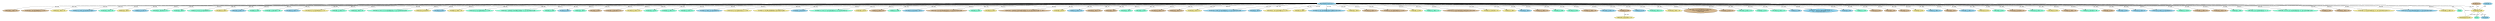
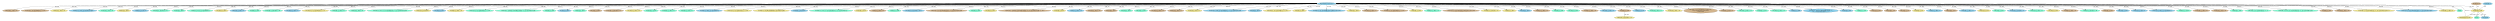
node "(Call,data[l++] = immediate >> 8)": fillcolor tan -> skyblue
